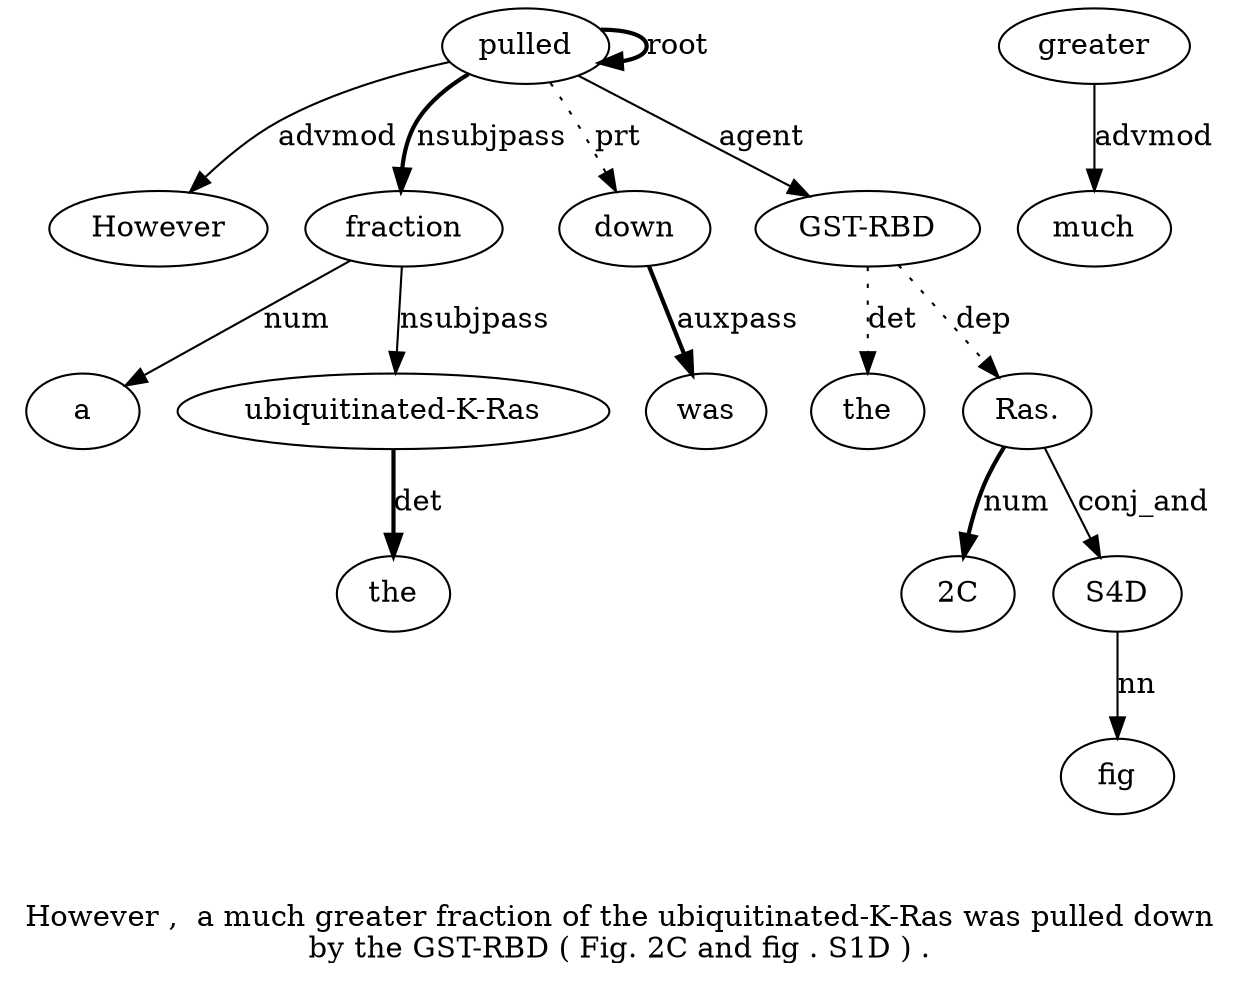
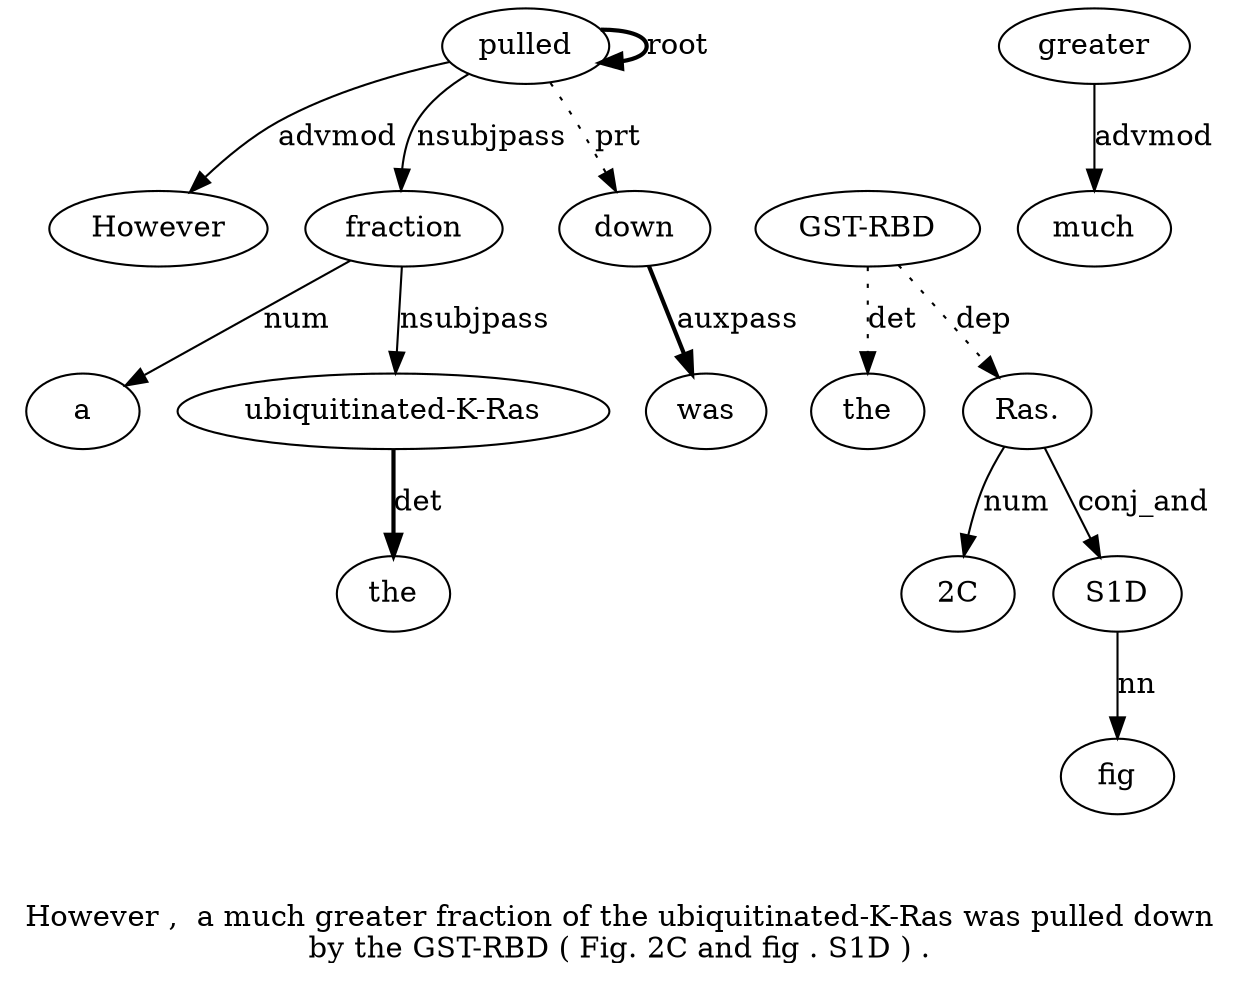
edge "pulled" -> "fraction": style bold -> solid
edge "pulled" -> "GST-RBD": removed, label "agent"
edge "Ras." -> "2C": style bold -> solid
node "S4D": label "S4D" -> "S1D"
